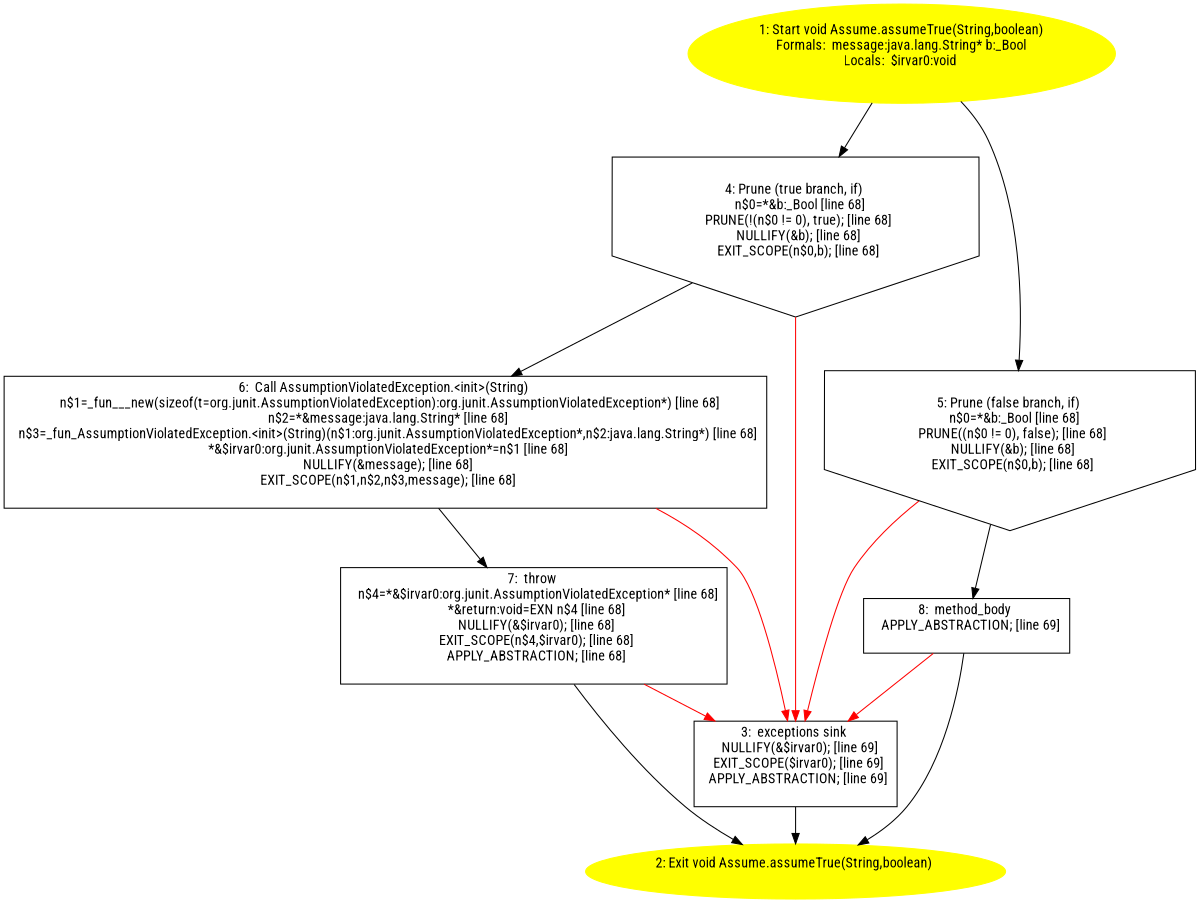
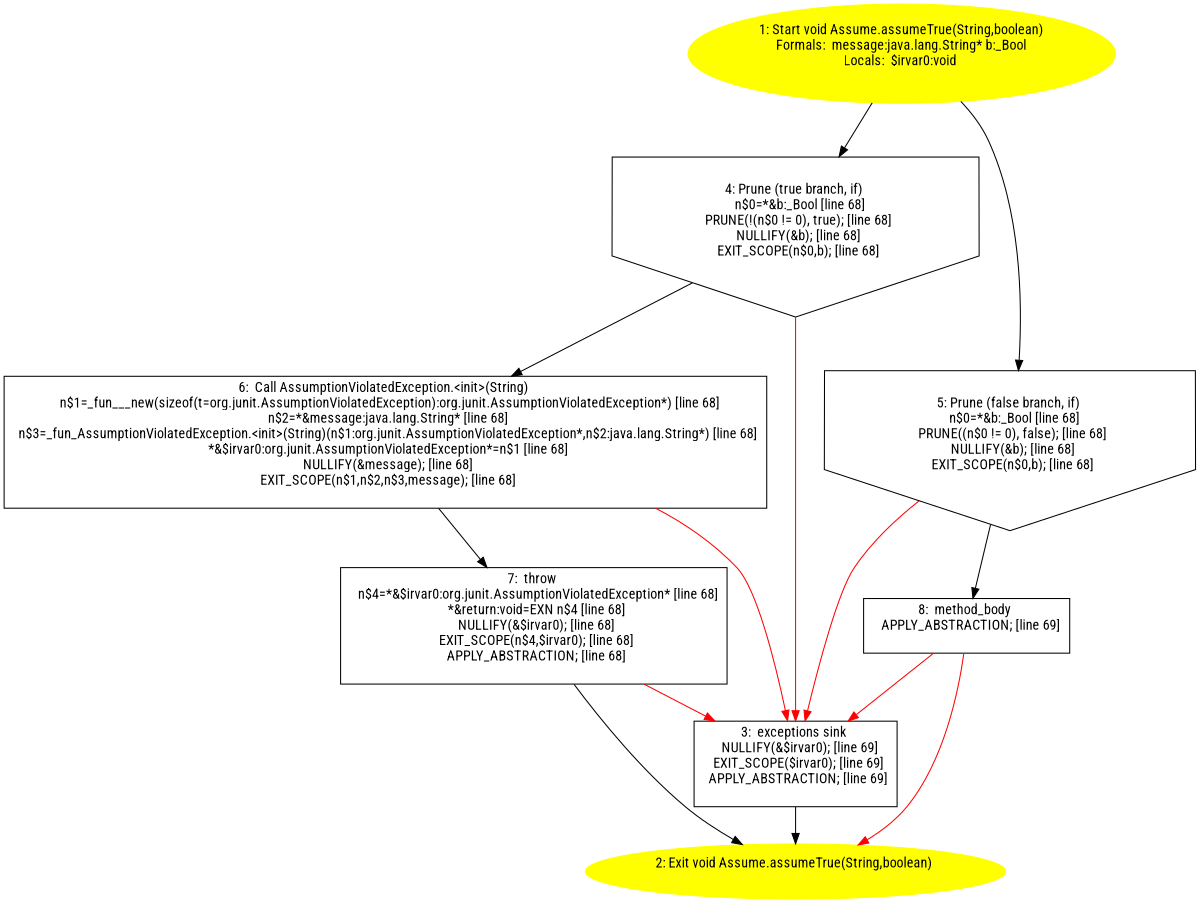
edge "8:  method_body APPLY_ABSTRACTION; [line 69]" -> "2: Exit void Assume.assumeTrue(String,boolean)": color black -> red
